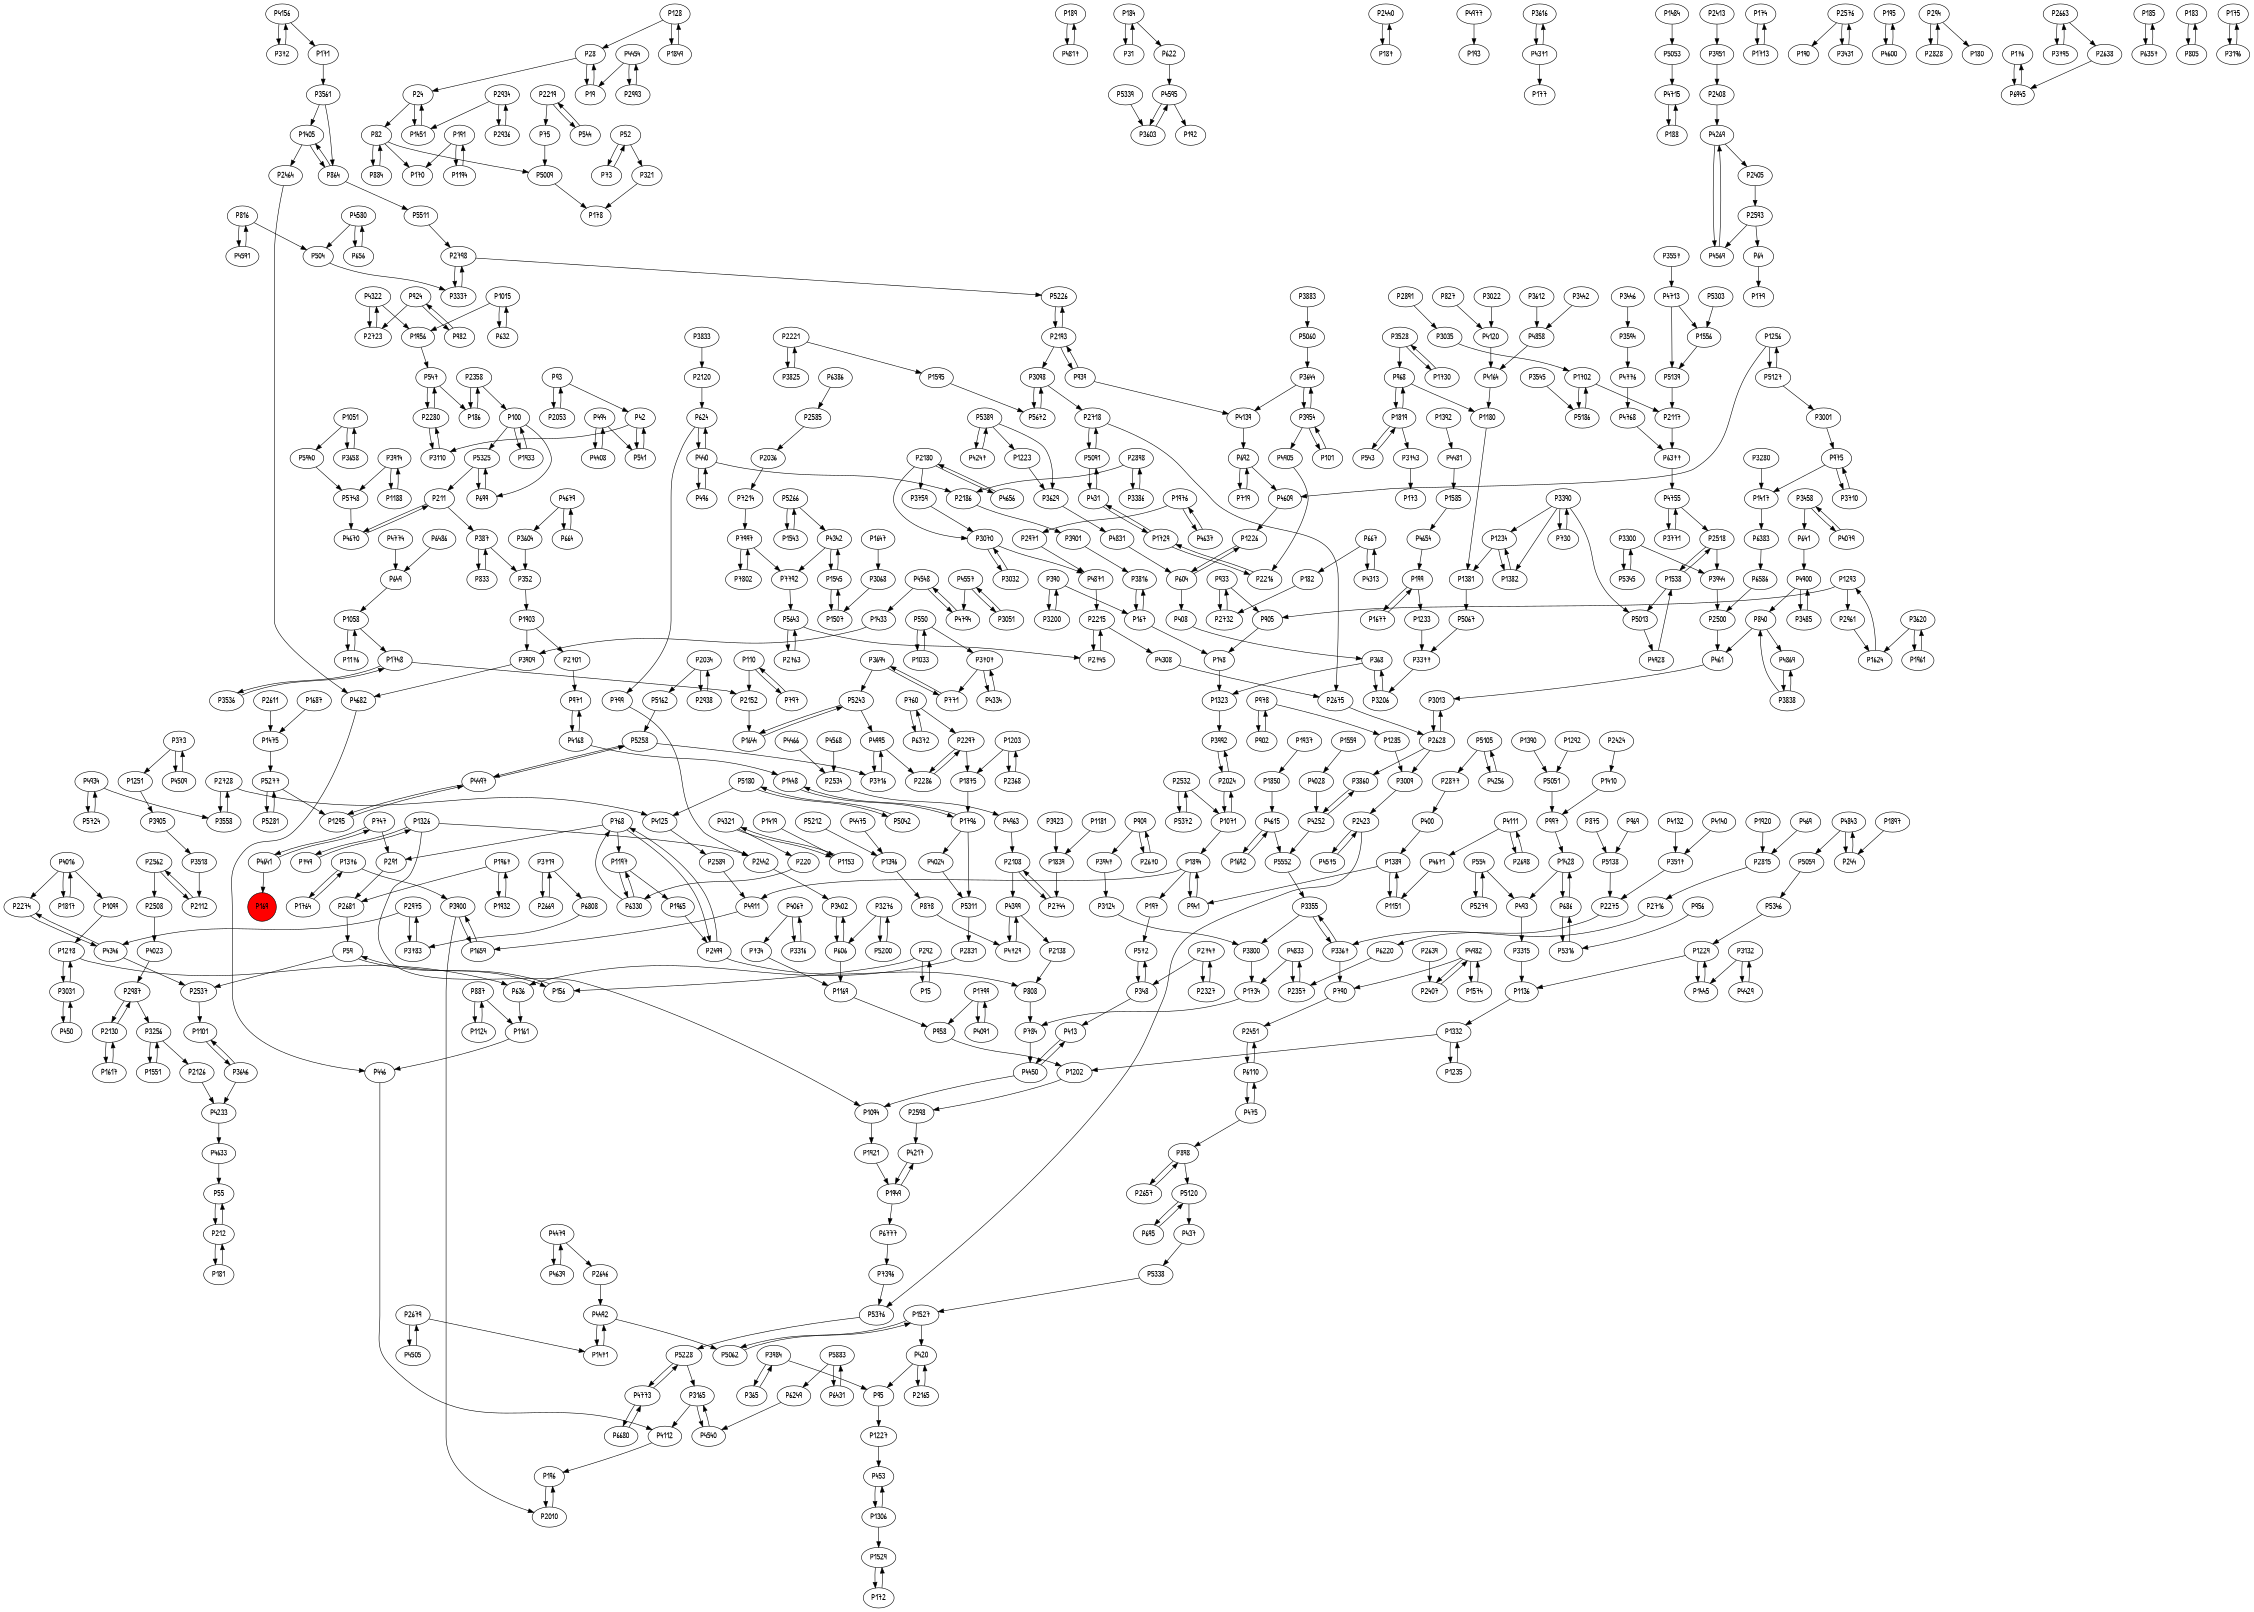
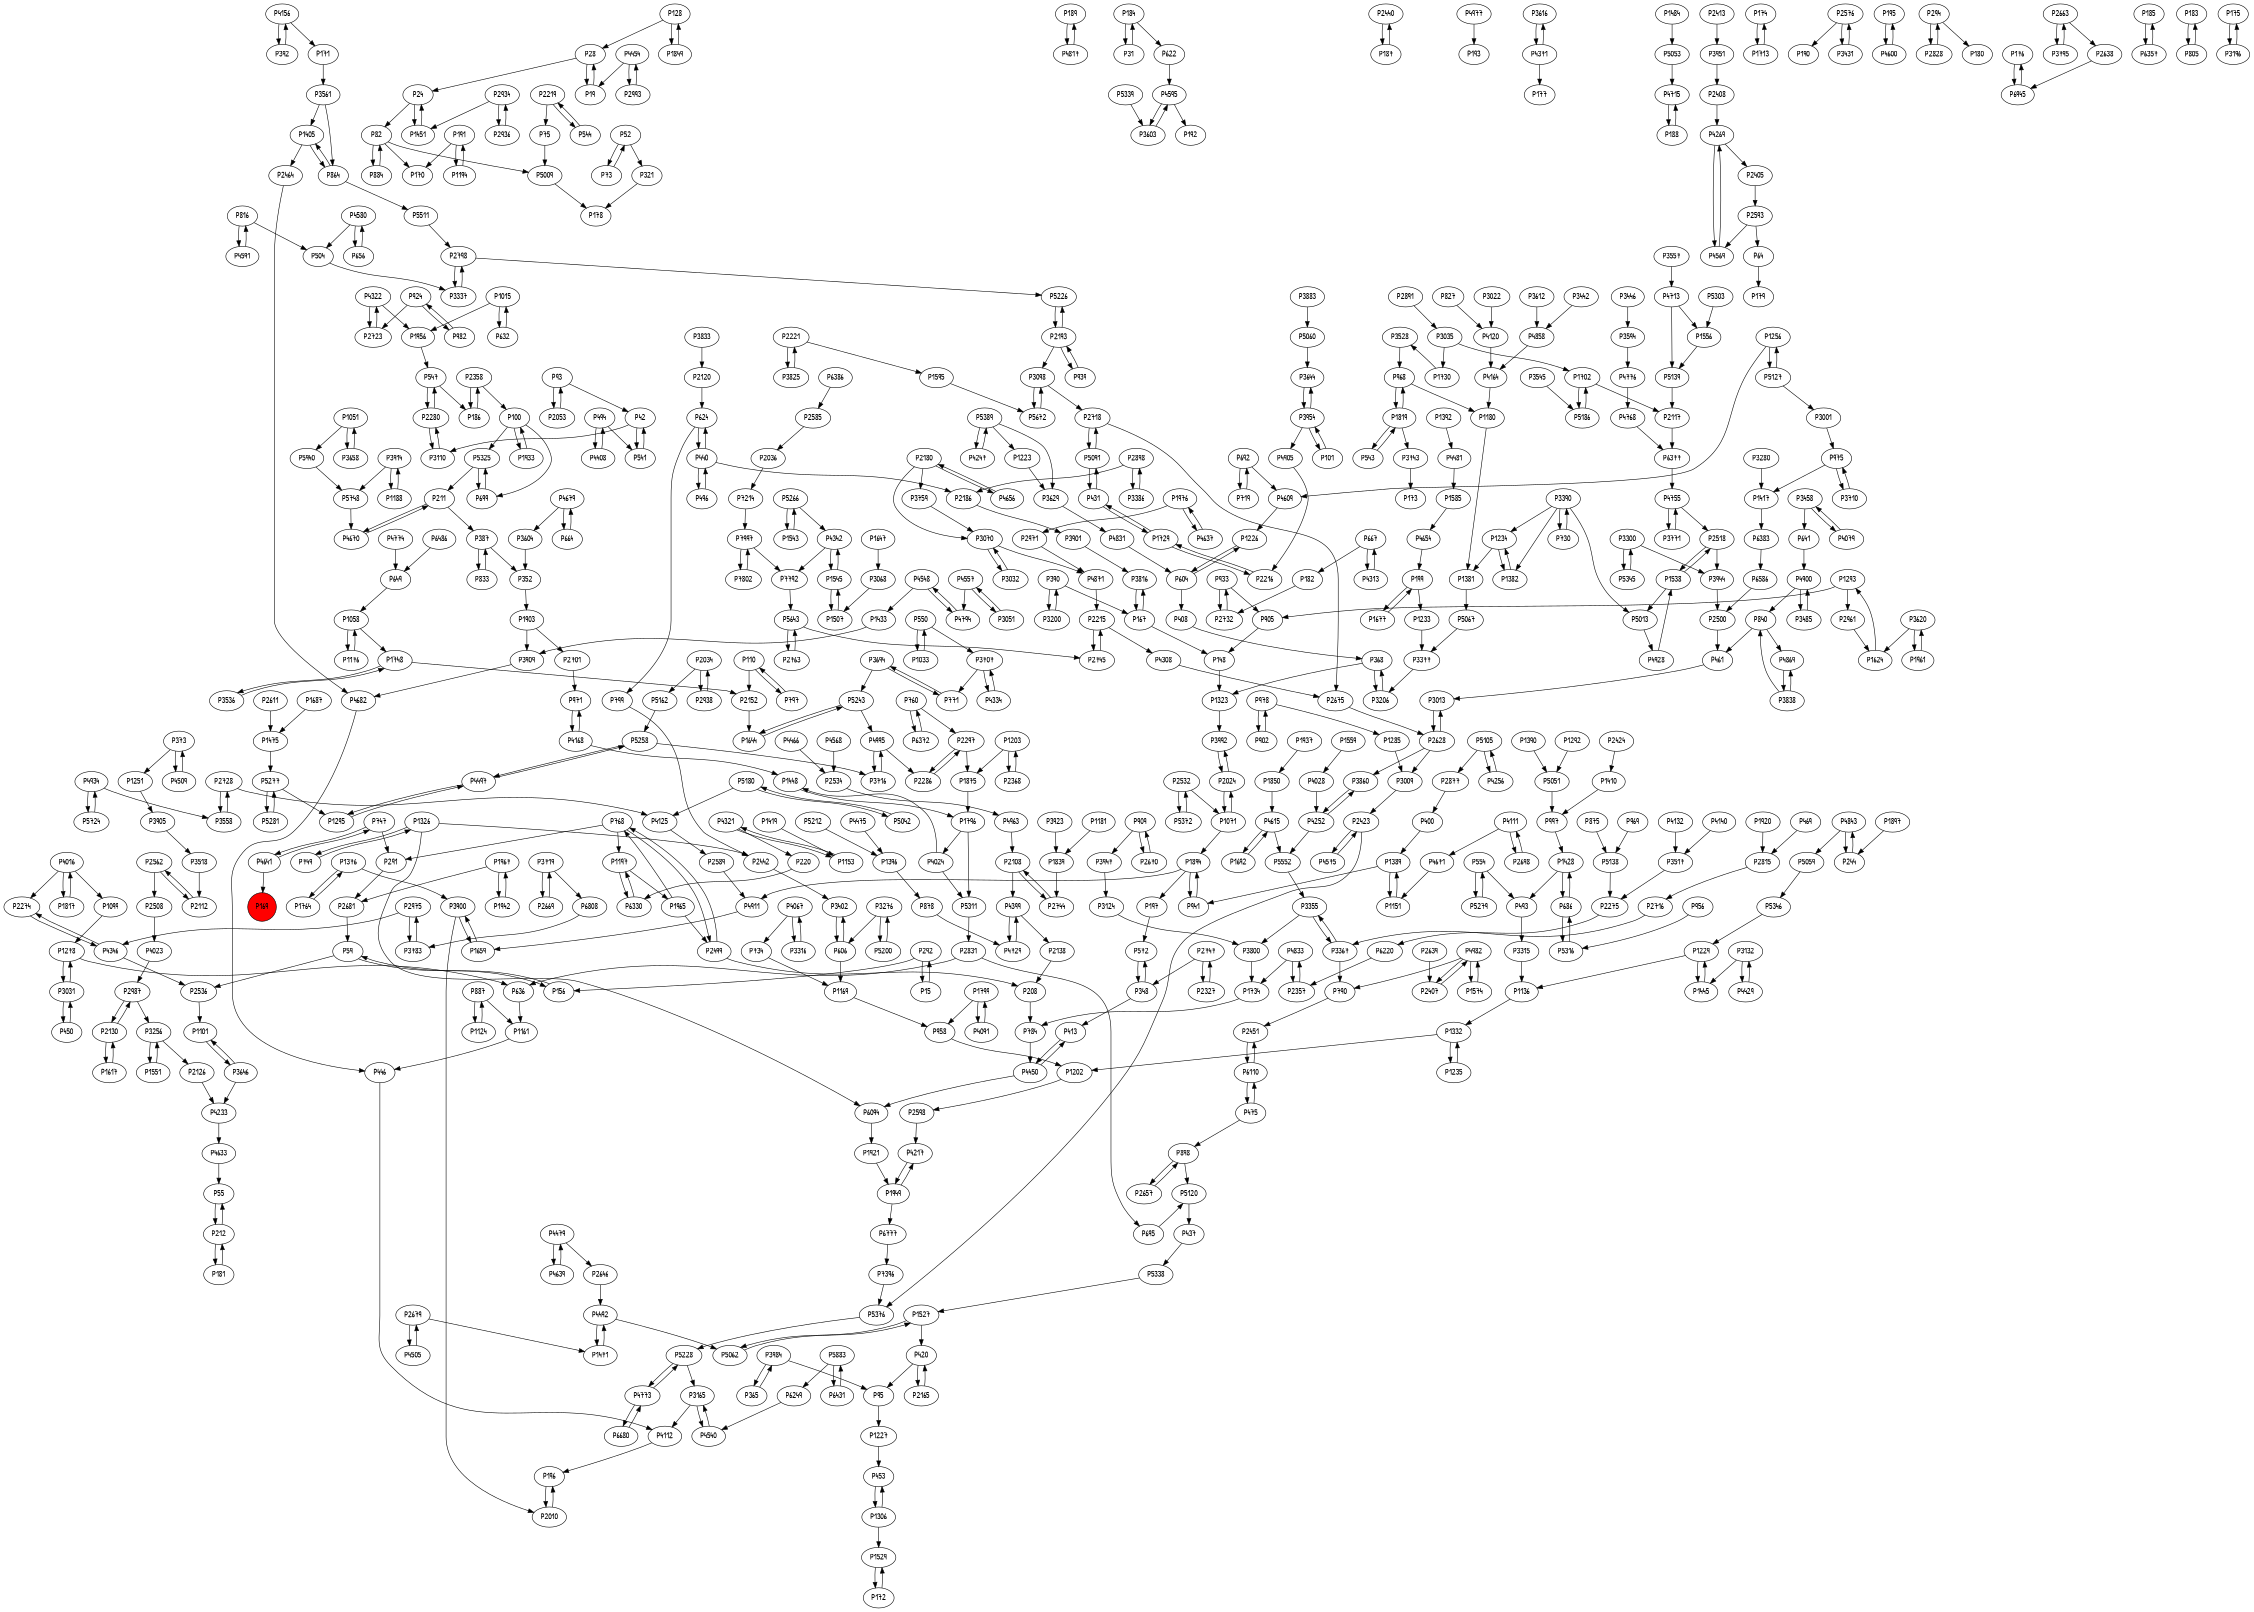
node "P372": label "P372" -> "P392"
edge "P3528" -> "P1730": now "P3035" -> "P1730"
node "P4139": removed
edge "P1796" -> "P1448": now "P4024" -> "P1448"
edge "P6330" -> "P768": now "P1965" -> "P768"
node "P1932": label "P1932" -> "P1942"
node "P2537": label "P2537" -> "P2536"
node "P808": label "P808" -> "P208"
node "P1094": label "P1094" -> "P6094"
edge "P5120" -> "P695": now "P2831" -> "P695"
